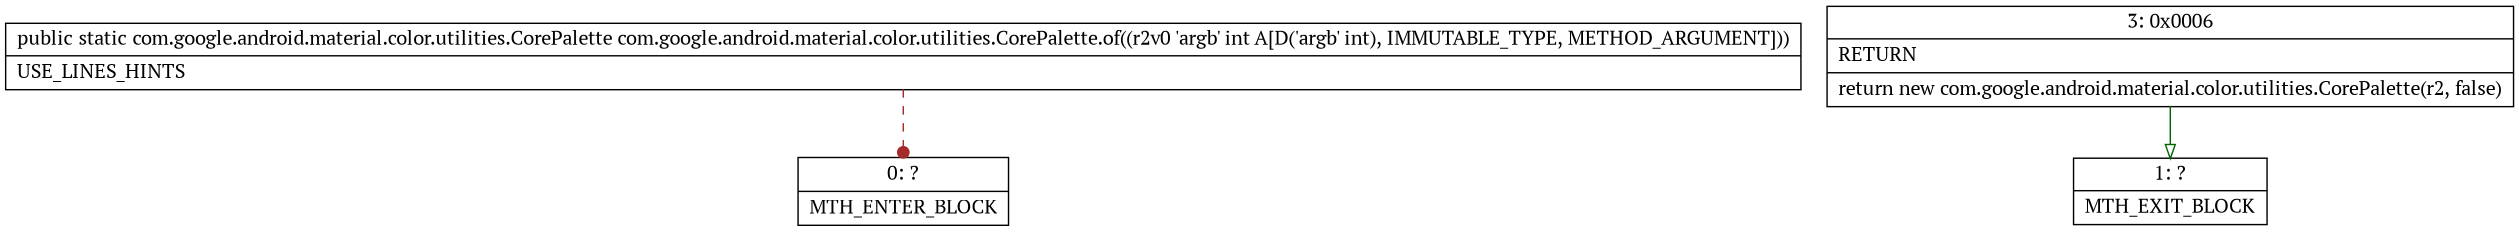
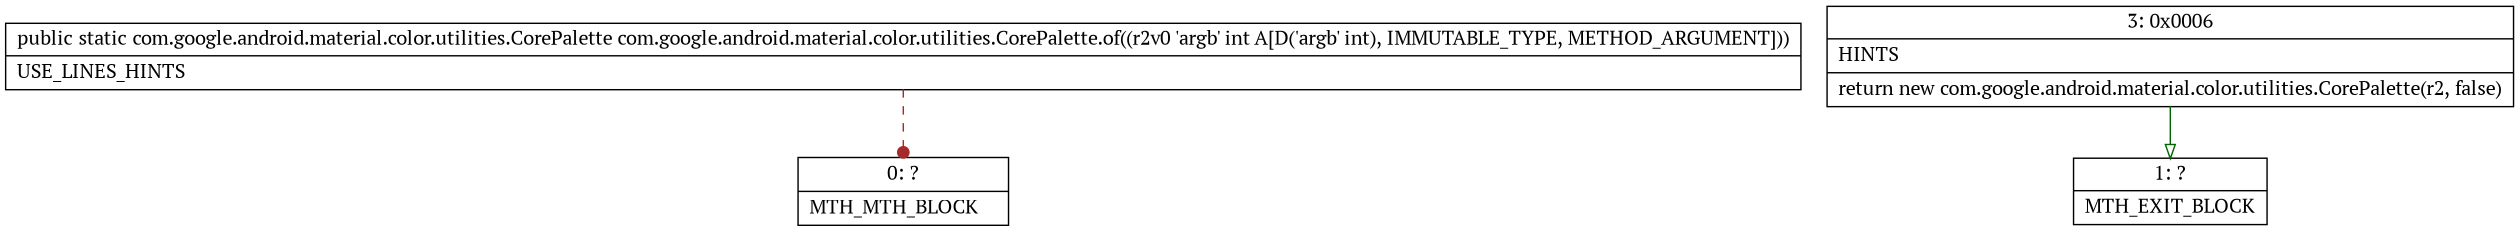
node "3: 0x0006": text "RETURN" -> "HINTS"
node "0: ?": text "MTH_ENTER_BLOCK" -> "MTH_MTH_BLOCK"
